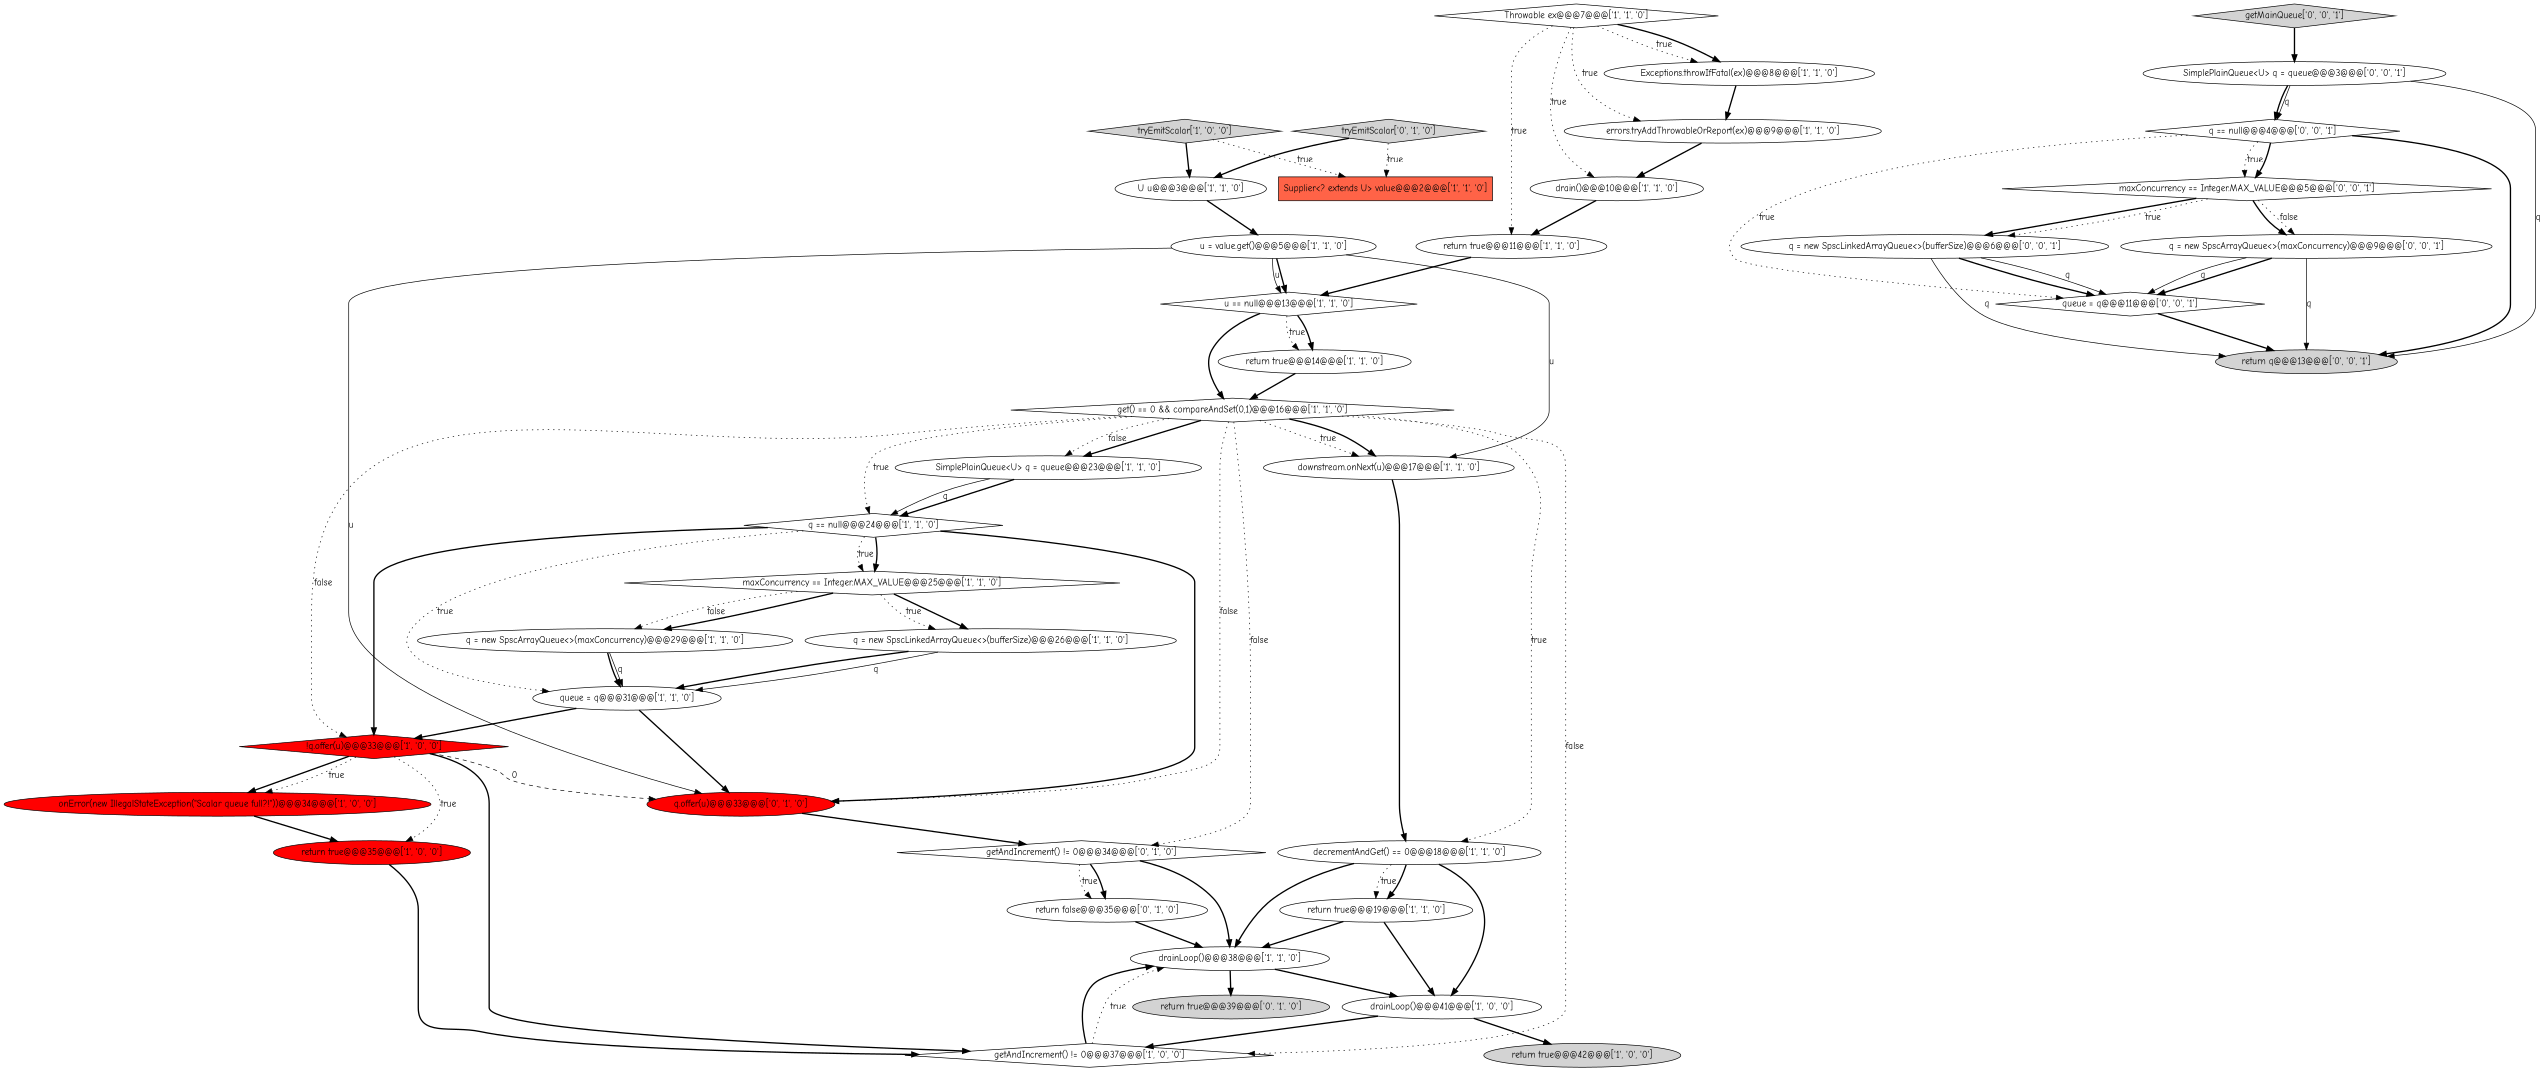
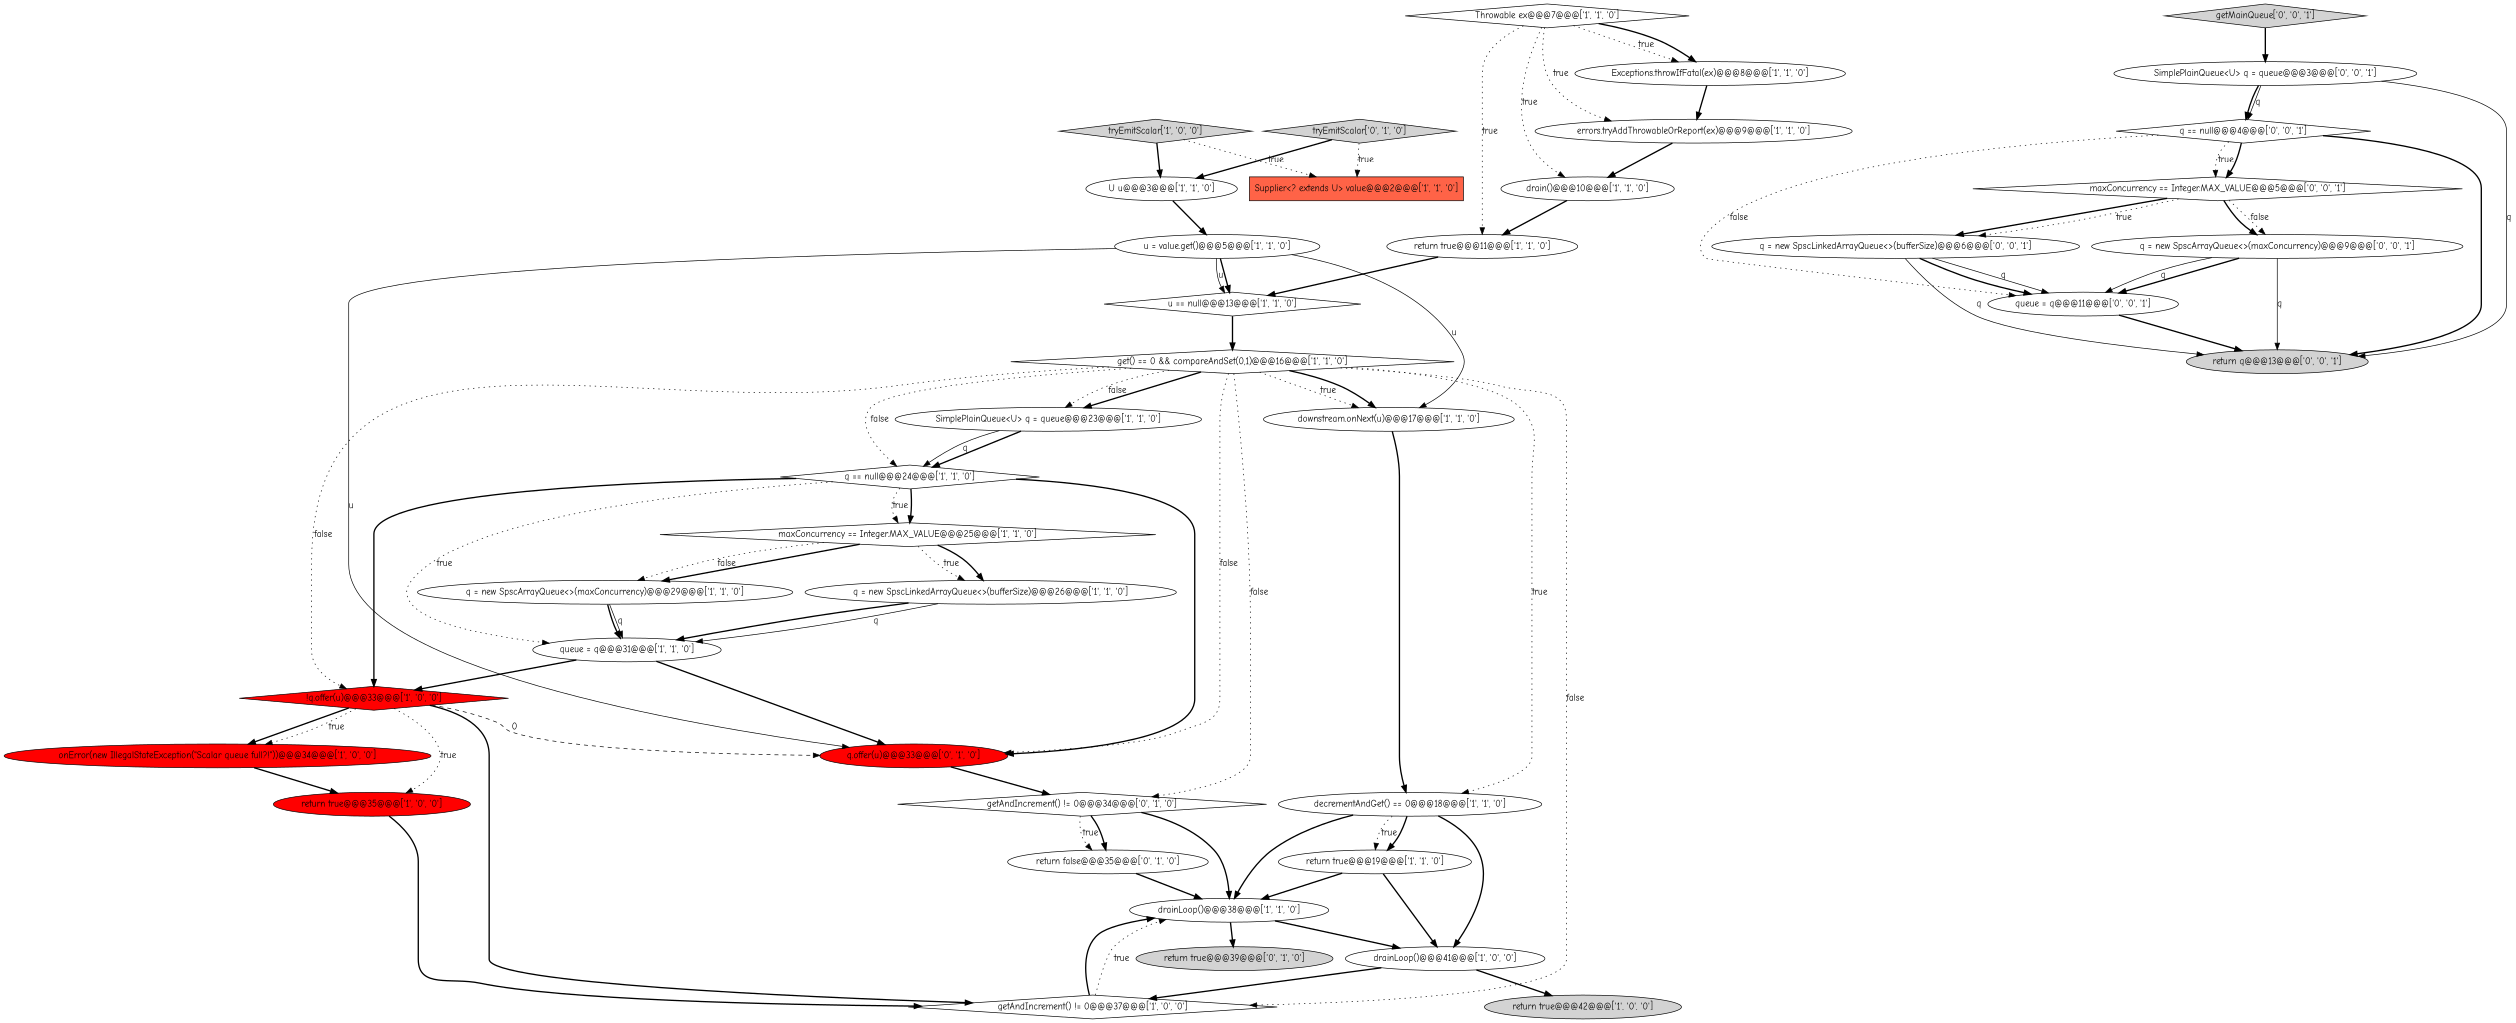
edge "q == null@@@4@@@['0', '0', '1']" -> "queue = q@@@11@@@['0', '0', '1']": label "true" -> "false"
node "queue = q@@@11@@@['0', '0', '1']": shape diamond -> ellipse
node "return true@@@14@@@['1', '1', '0']": removed
edge "get() == 0 && compareAndSet(0,1)@@@16@@@['1', '1', '0']" -> "q == null@@@24@@@['1', '1', '0']": label "true" -> "false"
